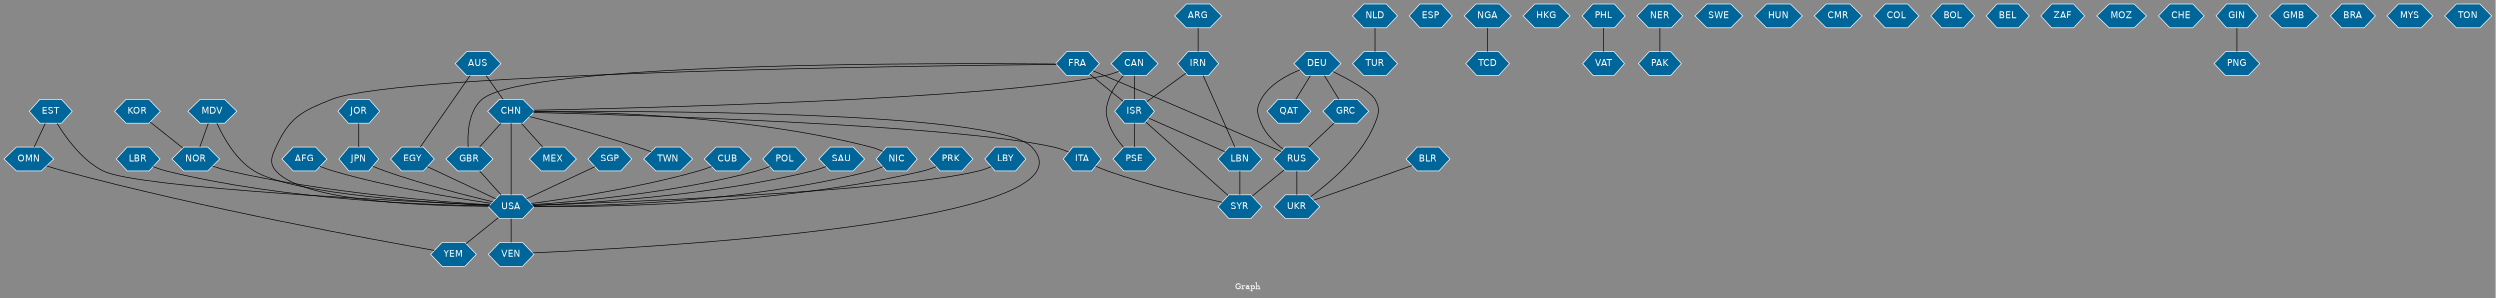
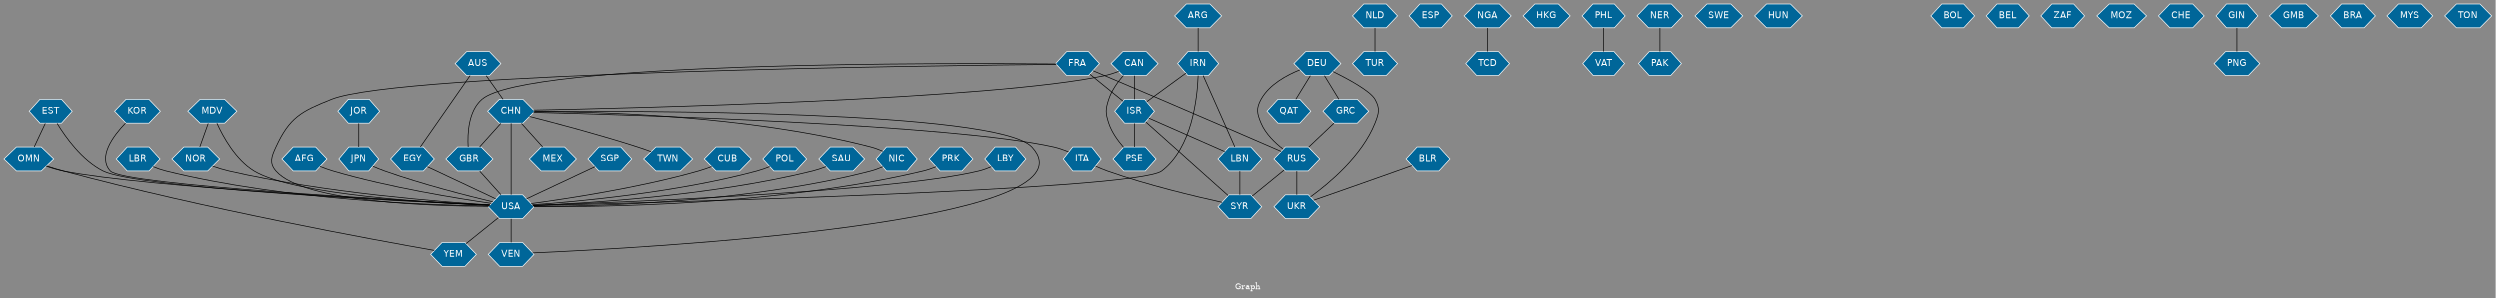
node "CMR": removed
node "COL": removed
edge "KOR" -- "NOR": now "KOR" -- "USA"
edge "OMN" -- "USA": added
edge "IRN" -- "USA": added
